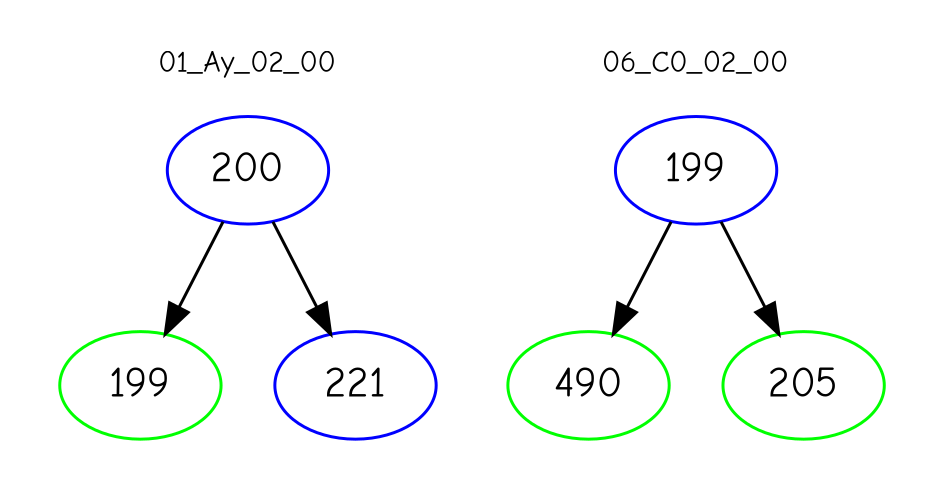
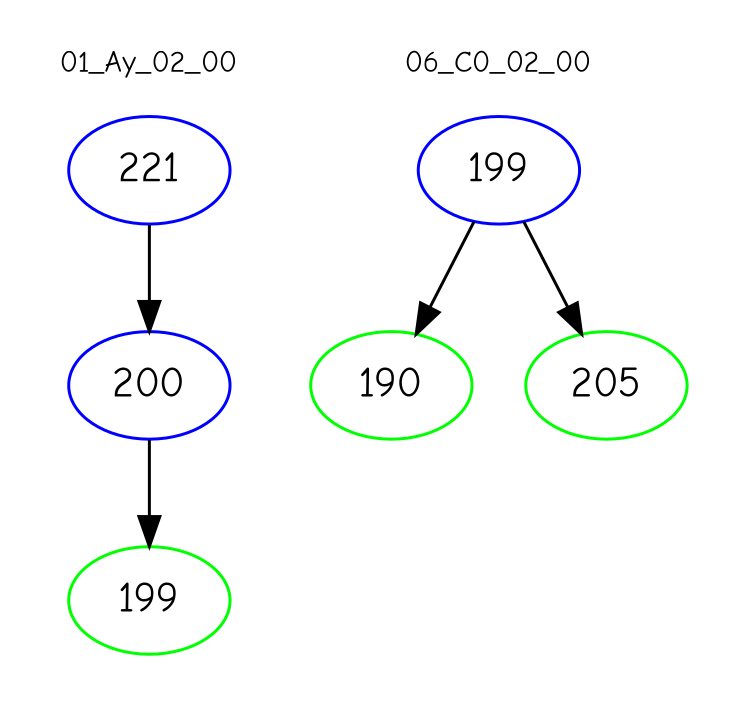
edge "200" -> "221": reversed
node "490": label "490" -> "190"
